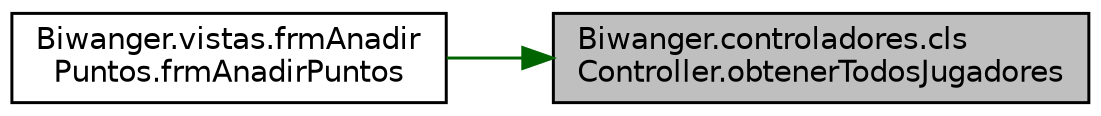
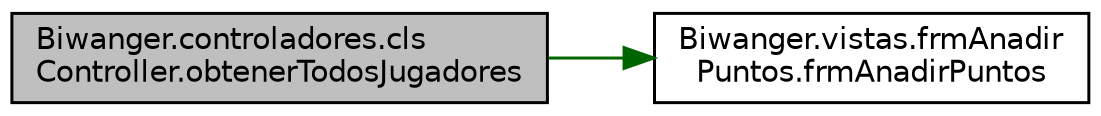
edge "Biwanger.vistas.frmAnadir Puntos.frmAnadirPuntos" -> "Biwanger.controladores.cls Controller.obtenerTodosJugadores": reversed
